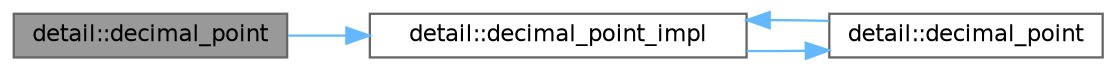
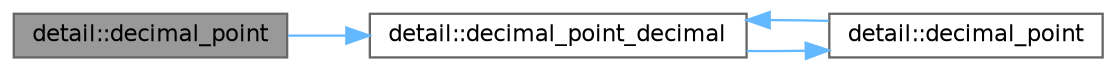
node "detail::decimal_point_impl": label "detail::decimal_point_impl" -> "detail::decimal_point_decimal"
